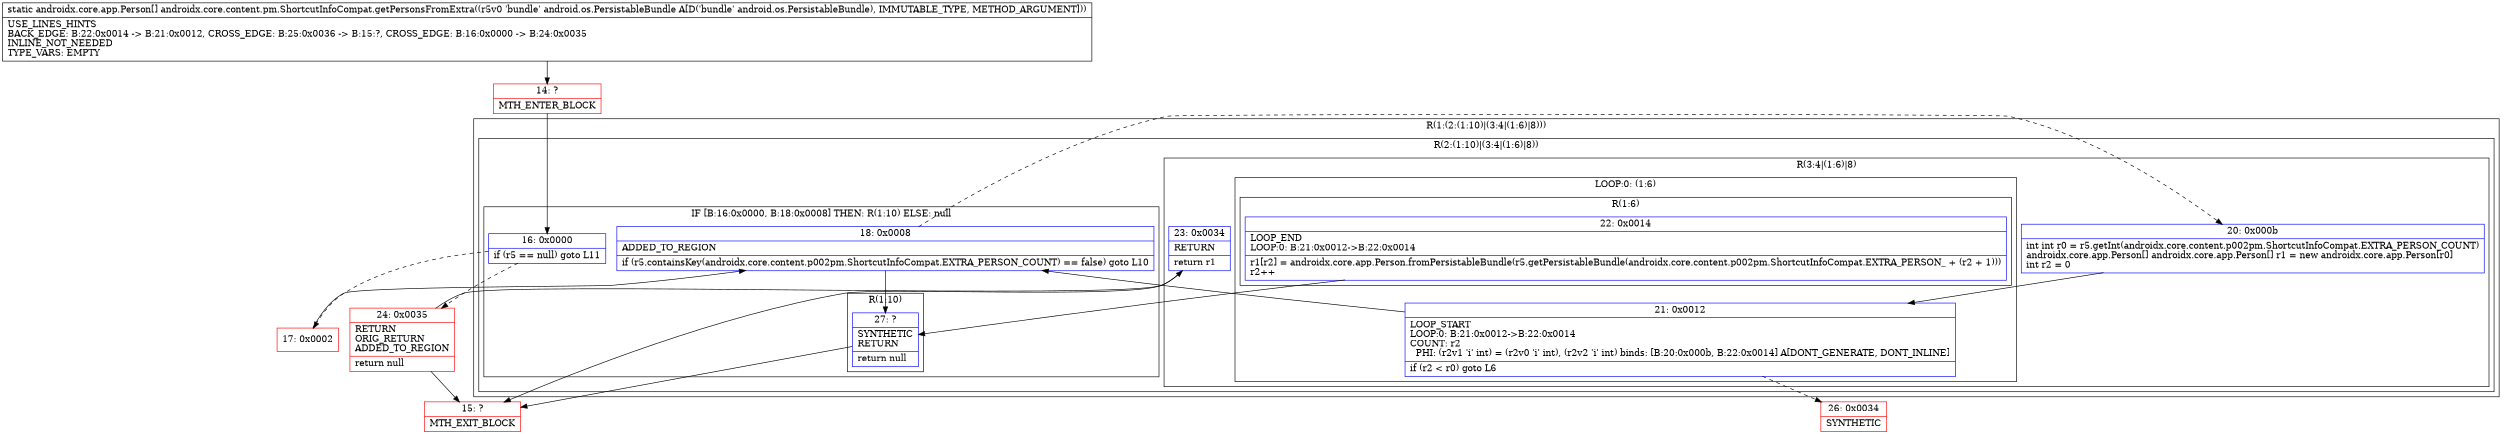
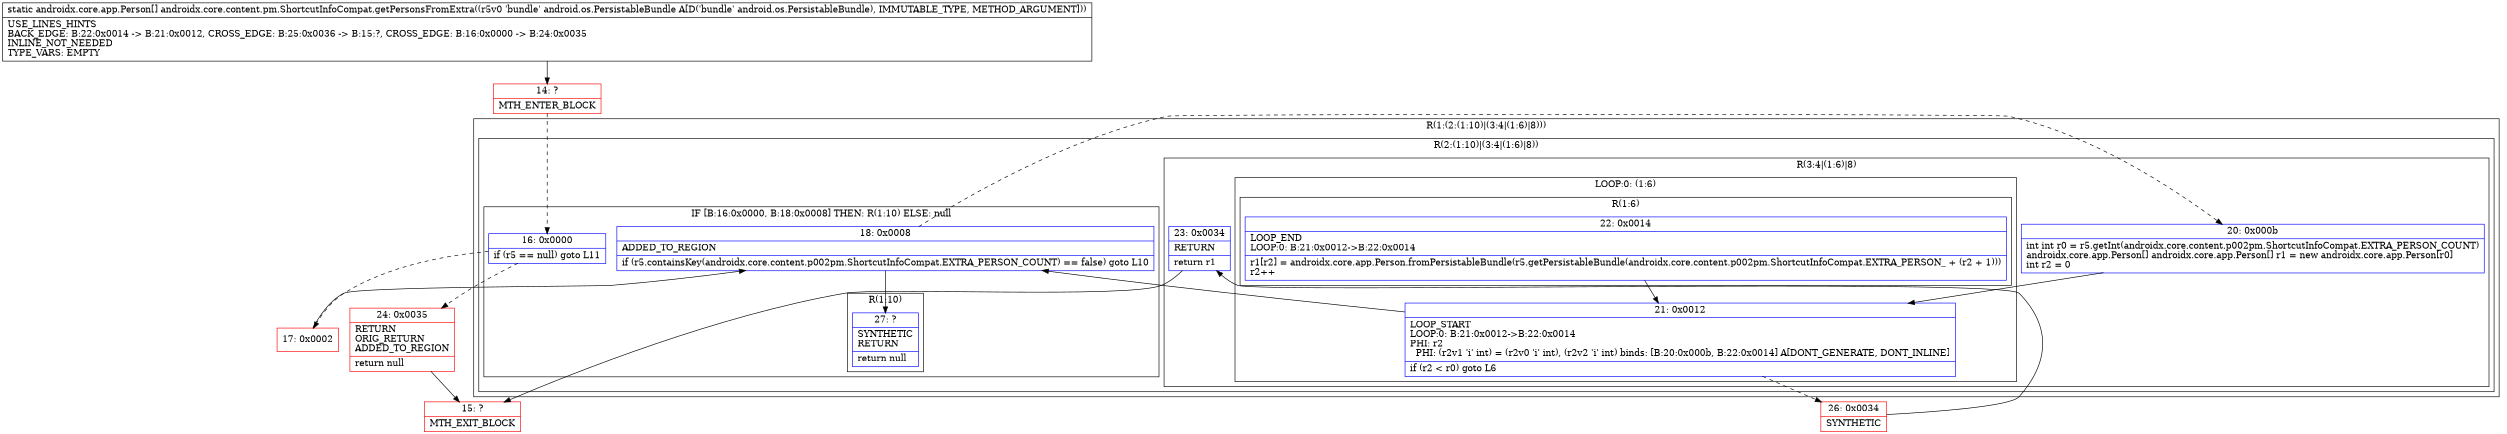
edge "14: ?" -> "16: 0x0000": style solid -> dashed
edge "24: 0x0035" -> "23: 0x0034": now "26: 0x0034" -> "23: 0x0034"
edge "22: 0x0014" -> "27: ?": now "22: 0x0014" -> "21: 0x0012"
node "21: 0x0012": text "COUNT: r2" -> "PHI: r2"
edge "27: ?" -> "15: ?": removed
